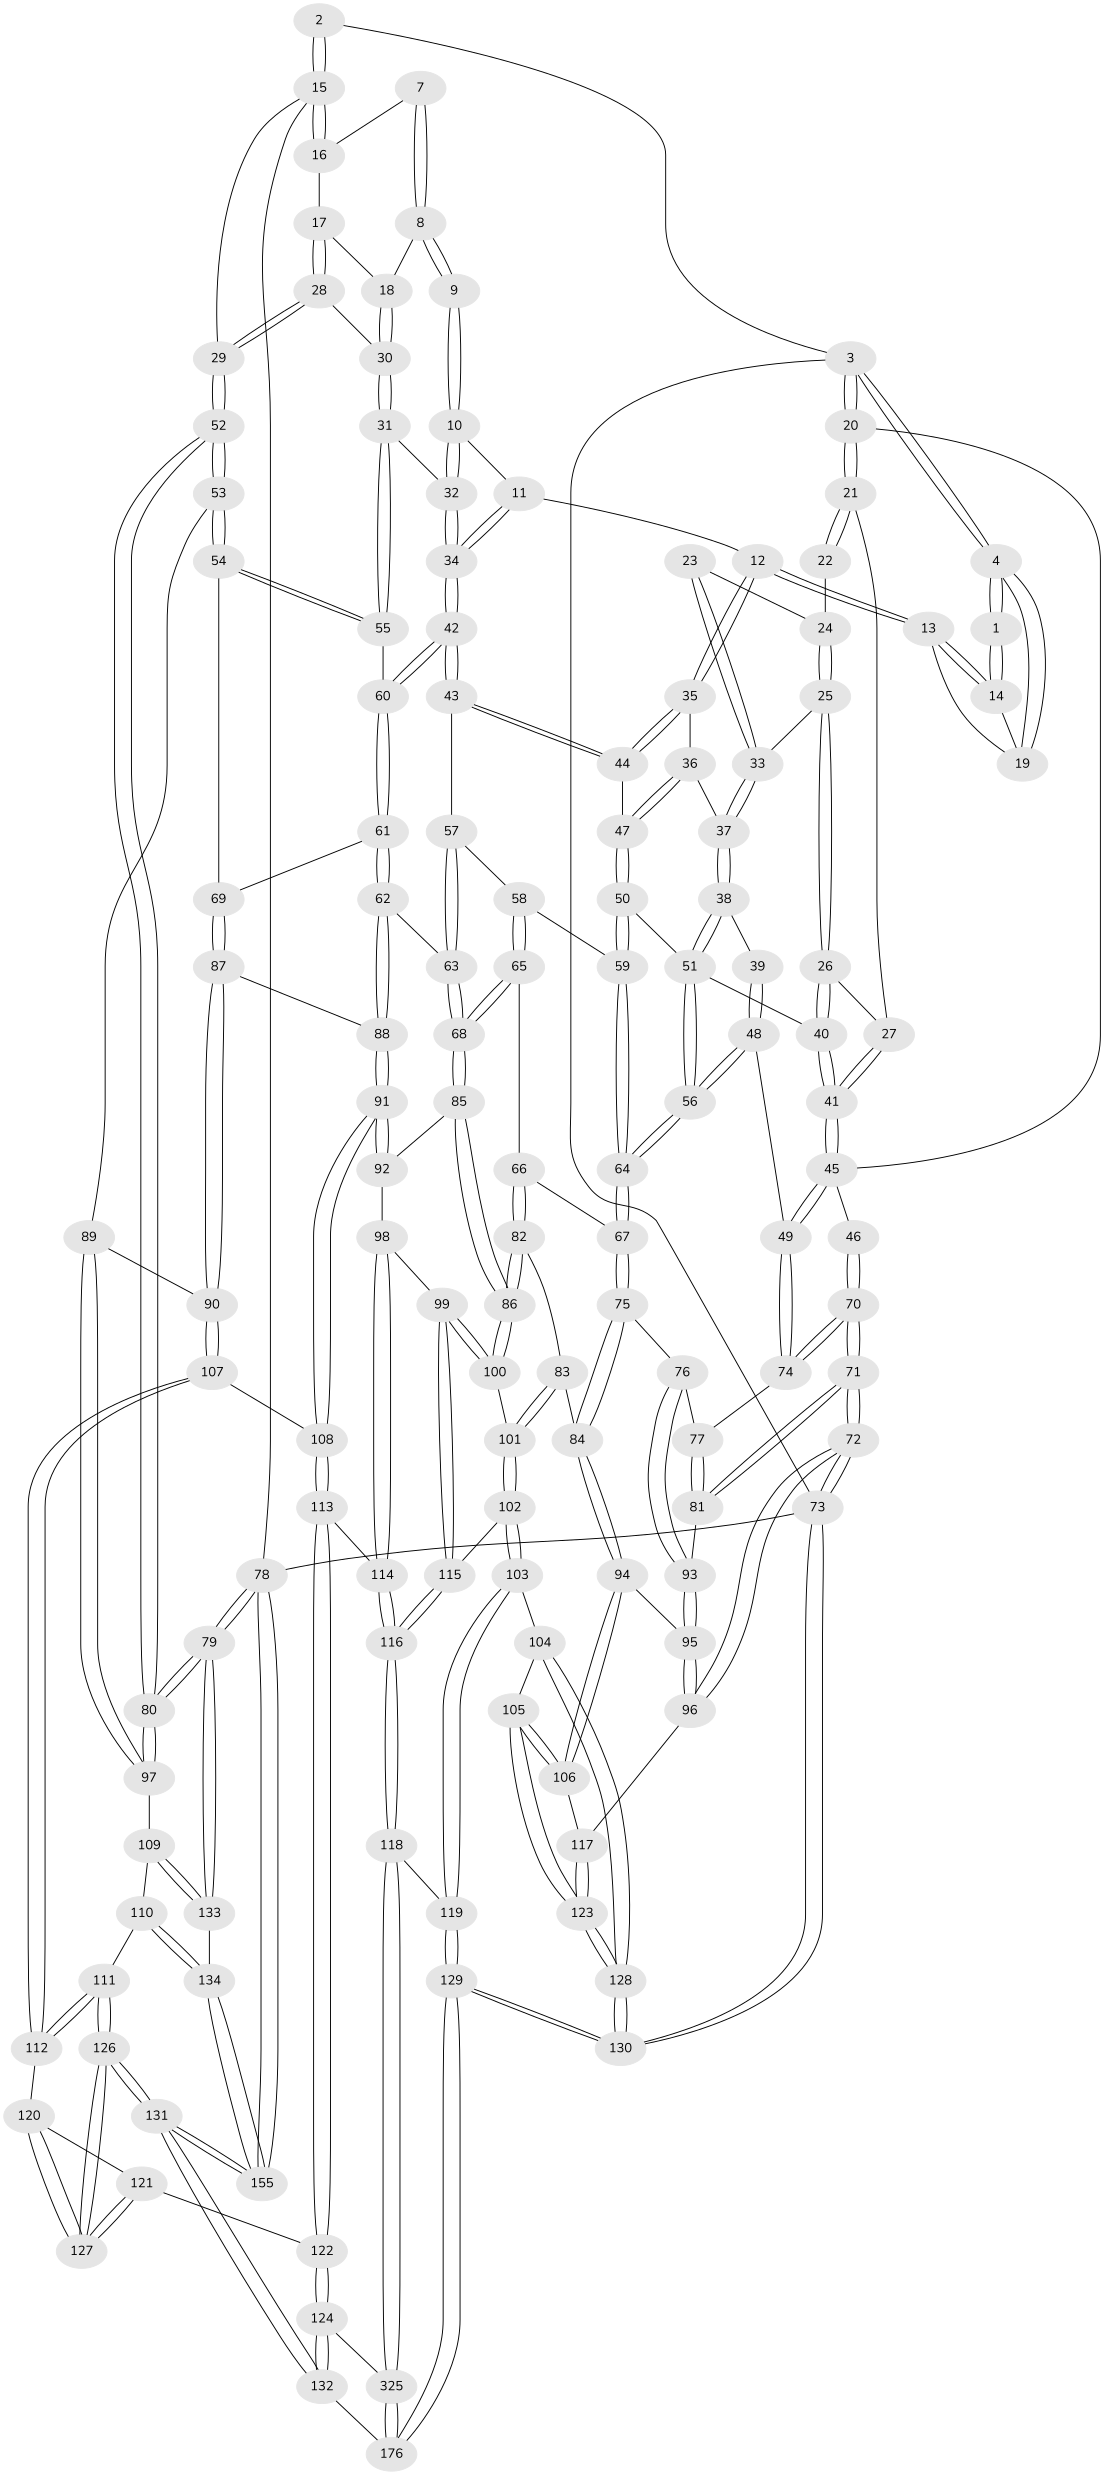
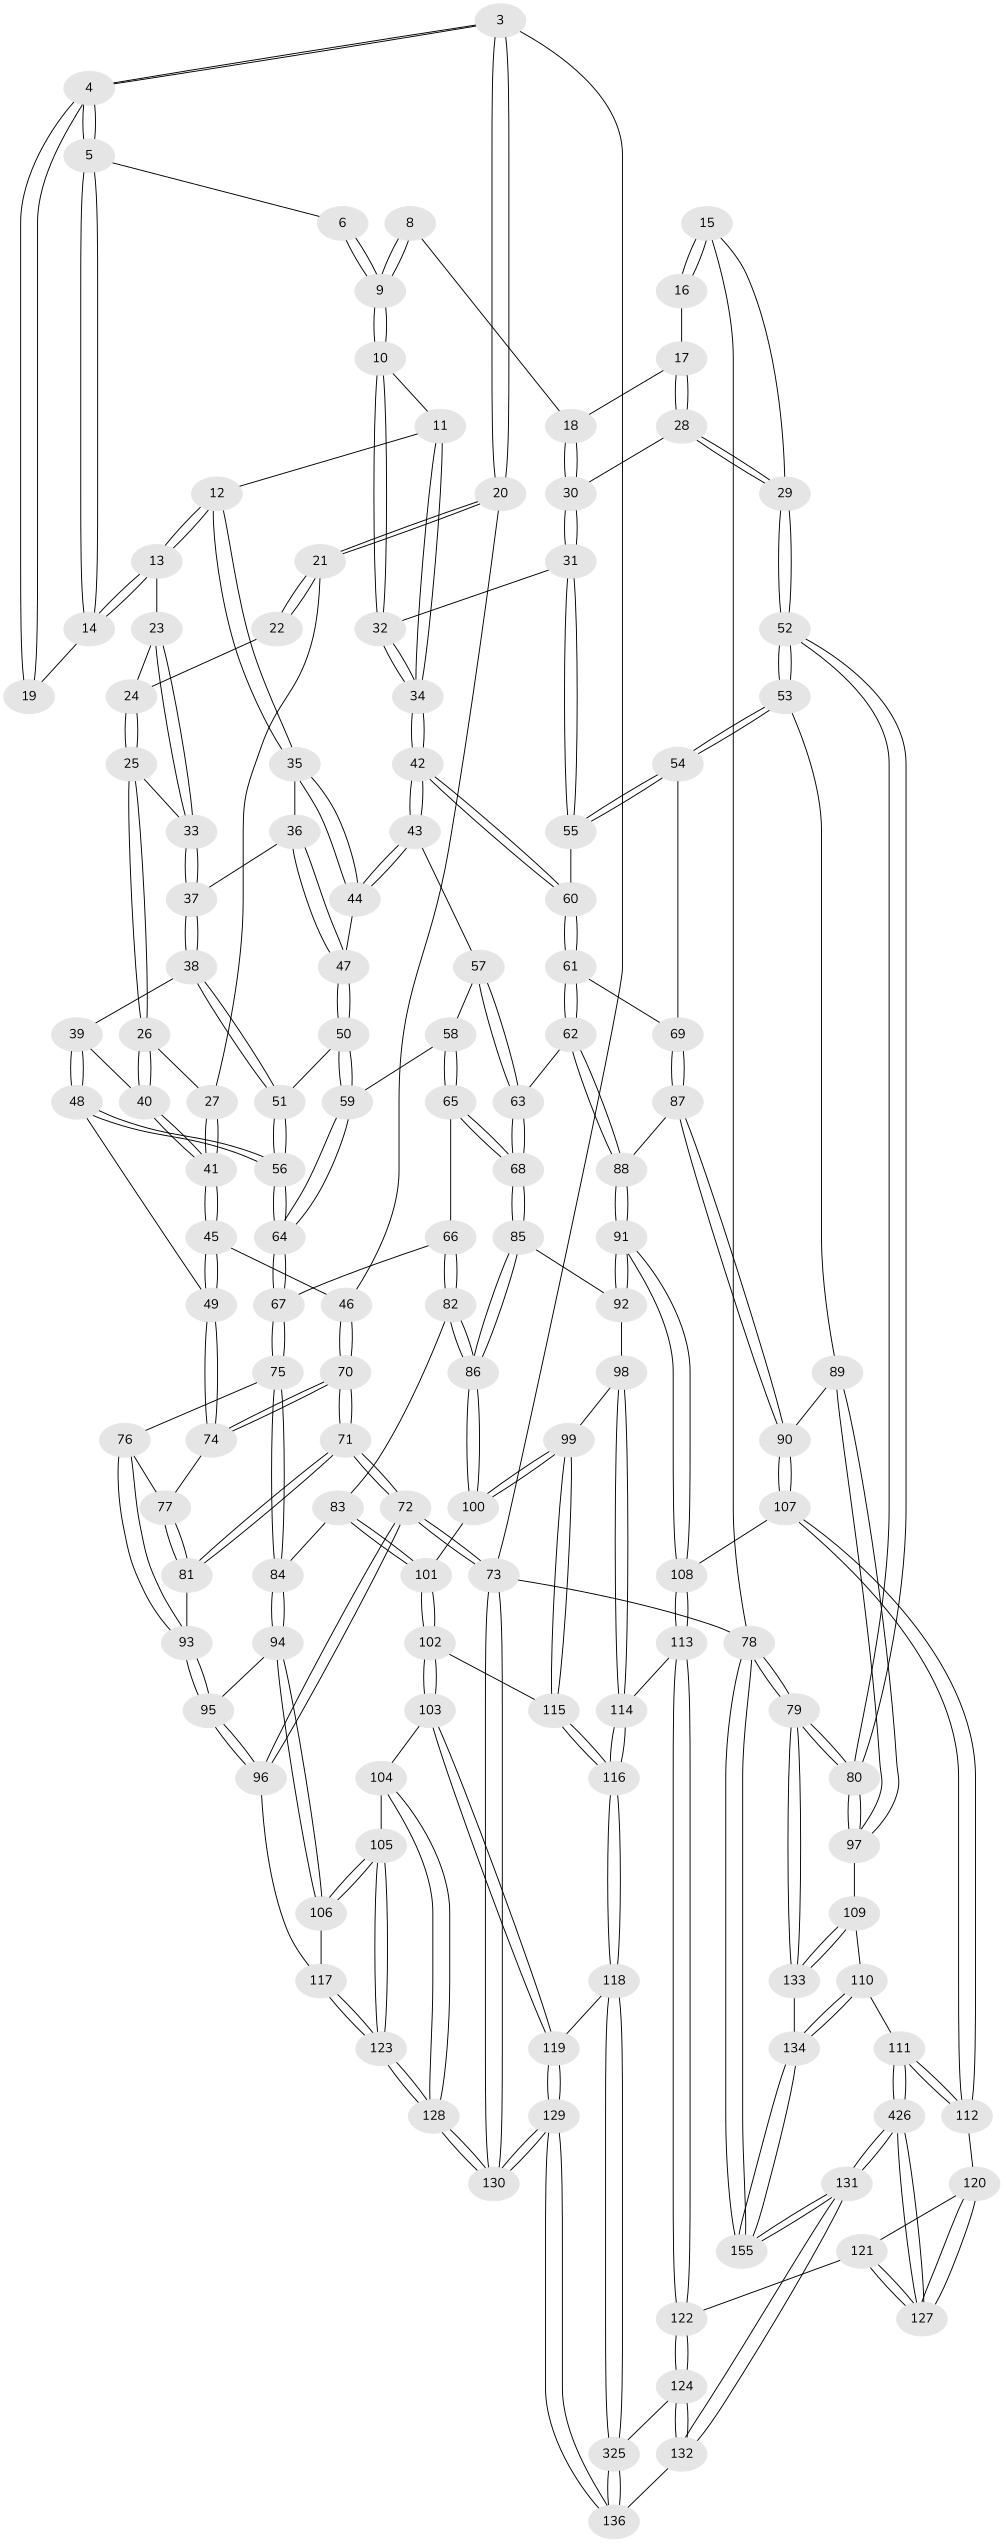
node "2": removed
node "7": removed
node "6": added
node "1": label "1" -> "5"
edge "13" -- "19": now "13" -- "23"
edge "20" -- "45": now "20" -- "46"
edge "51" -- "40": now "39" -- "40"
node "126": label "126" -> "426"
node "176": label "176" -> "136"
